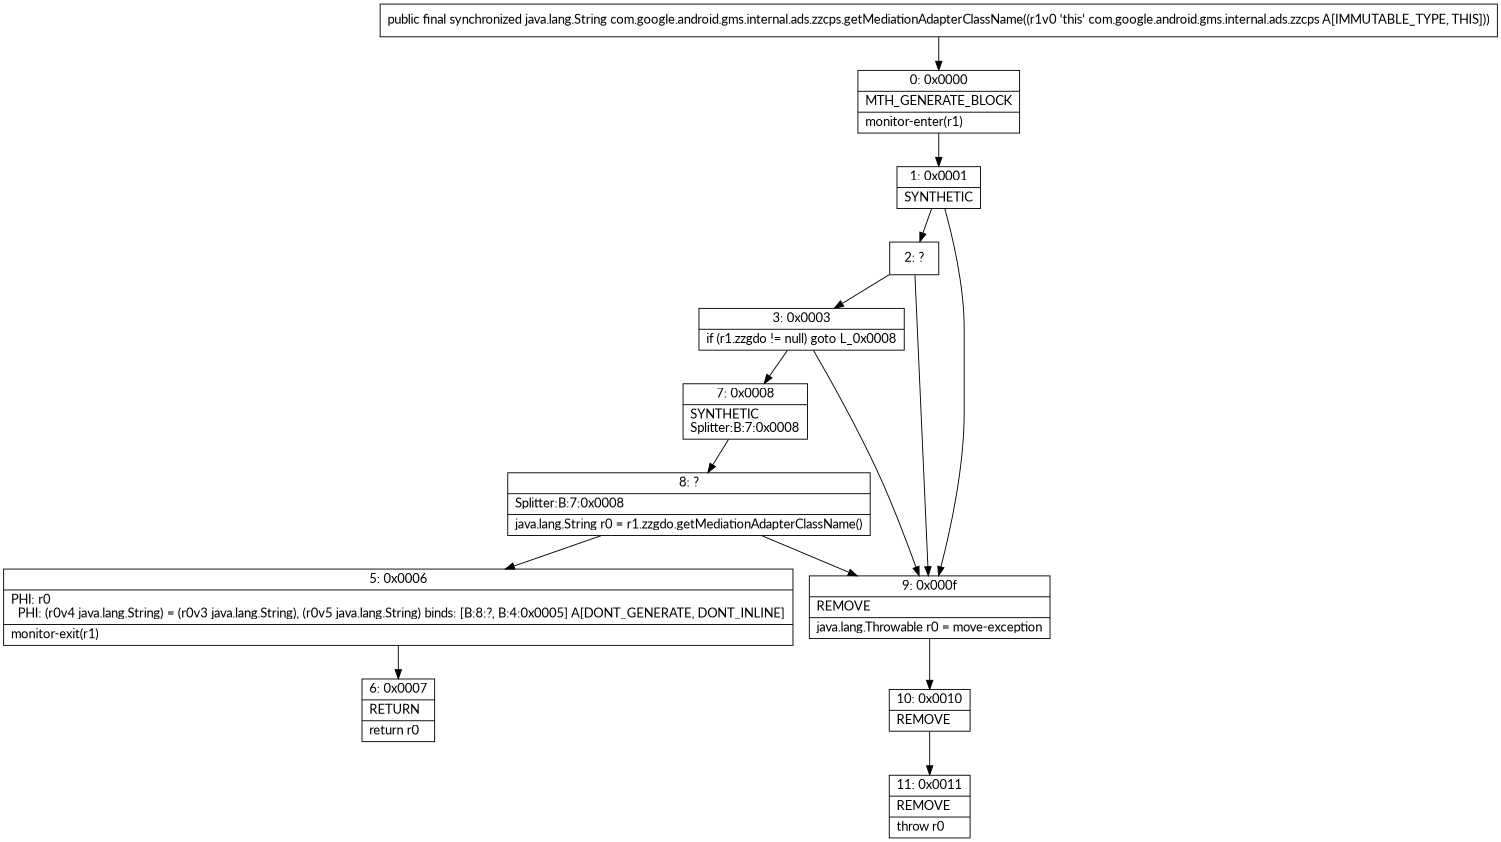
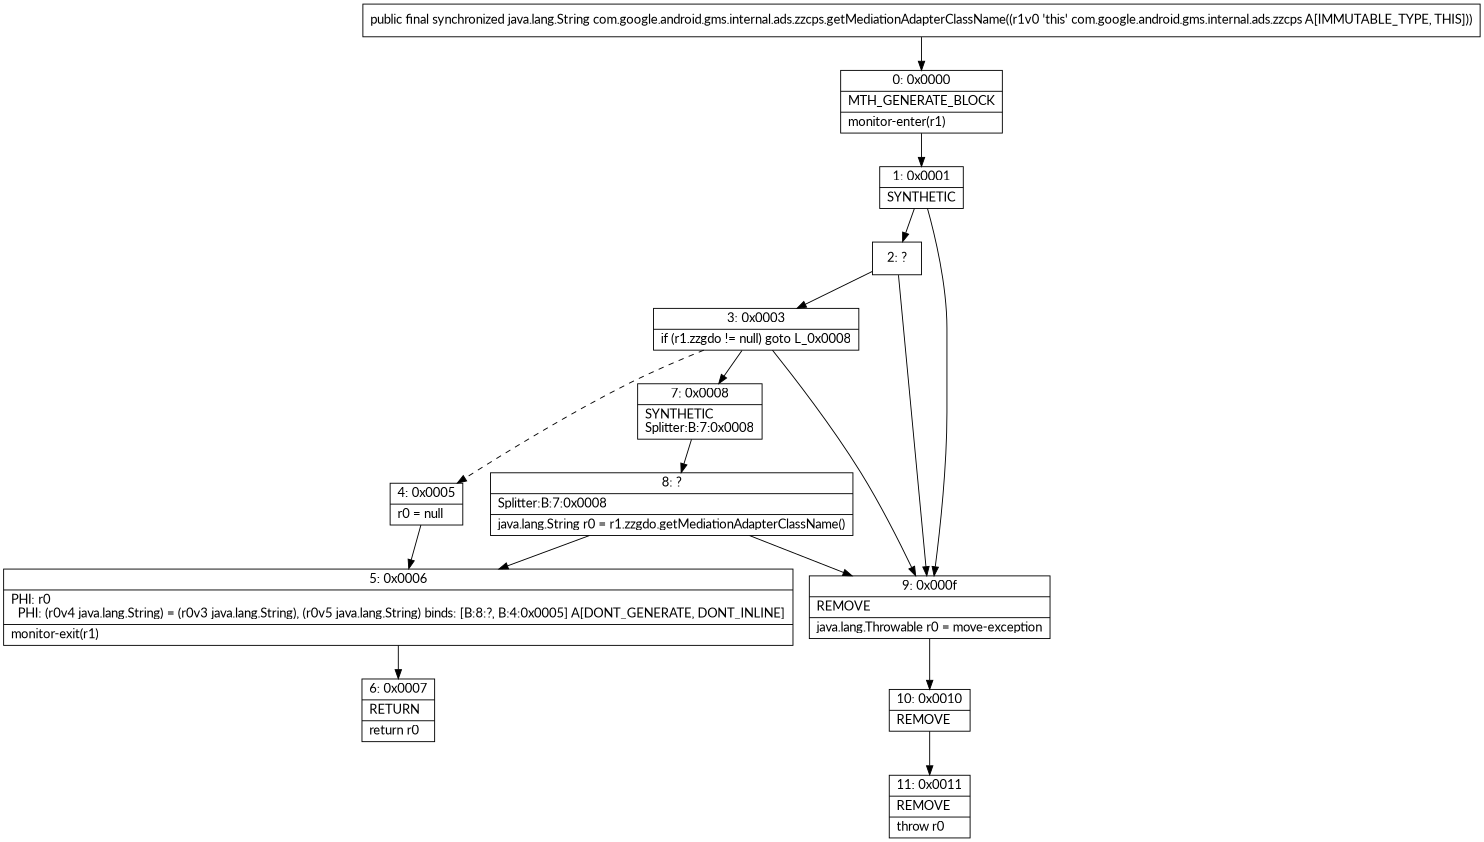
node "4: 0x0005": added
